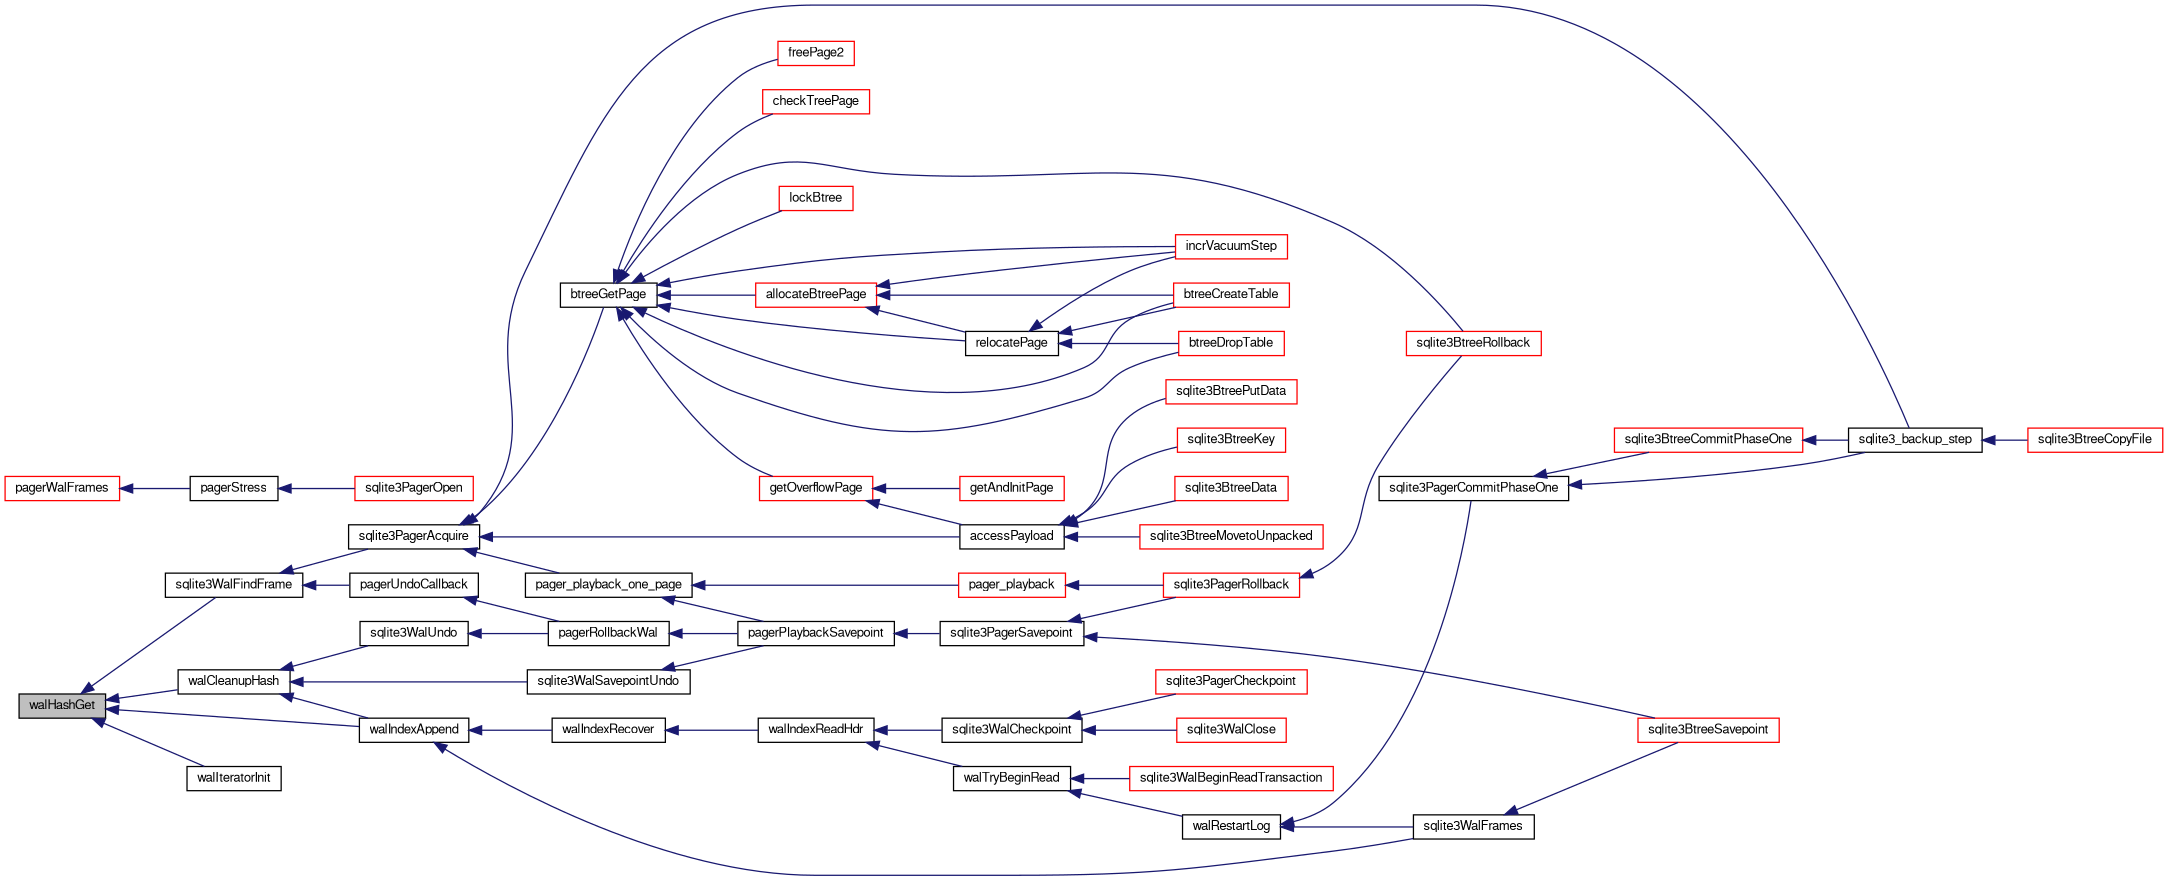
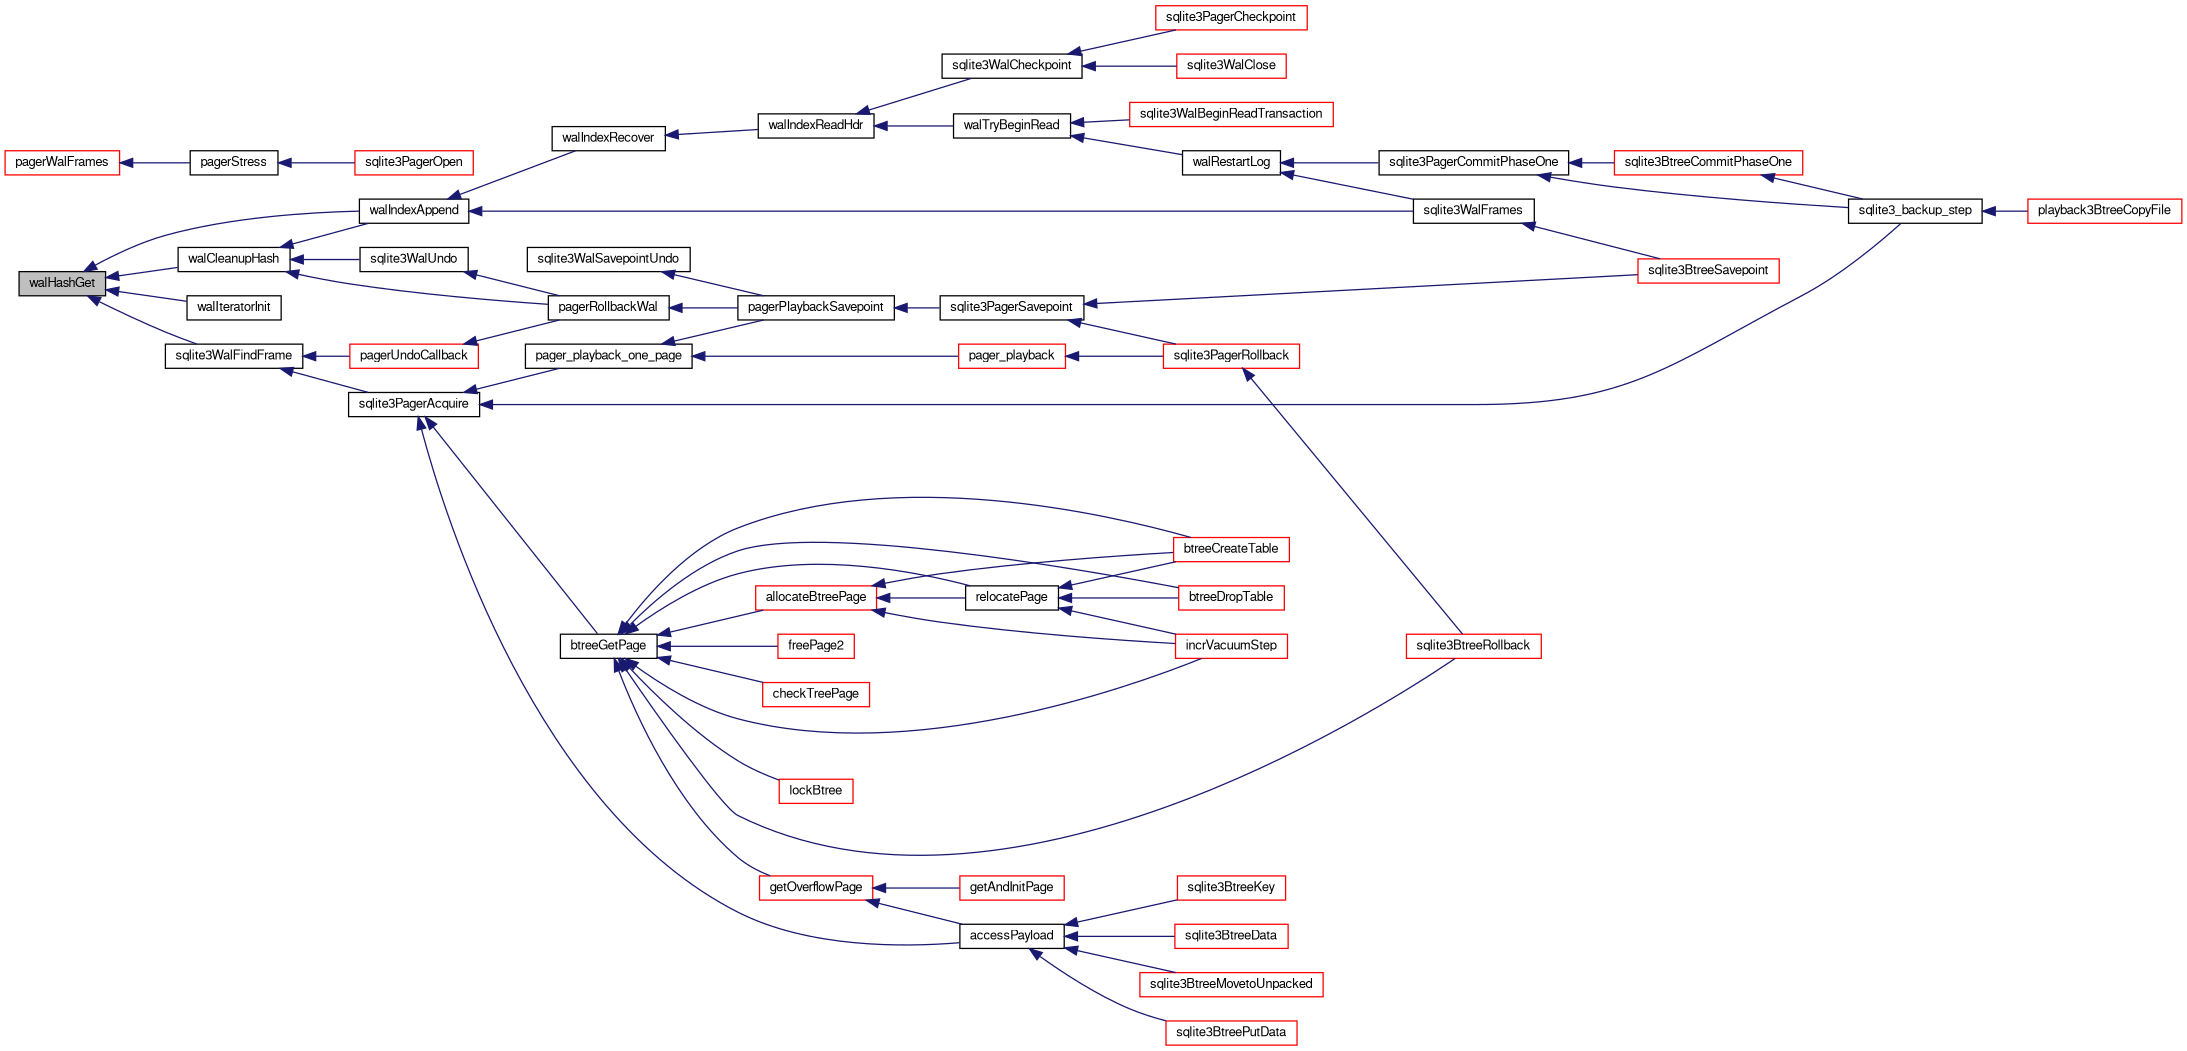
node "sqlite3BtreeCopyFile": label "sqlite3BtreeCopyFile" -> "playback3BtreeCopyFile"
node "pagerUndoCallback": color black -> red
edge "sqlite3WalSavepointUndo" -> "walCleanupHash": now "pagerRollbackWal" -> "walCleanupHash"
